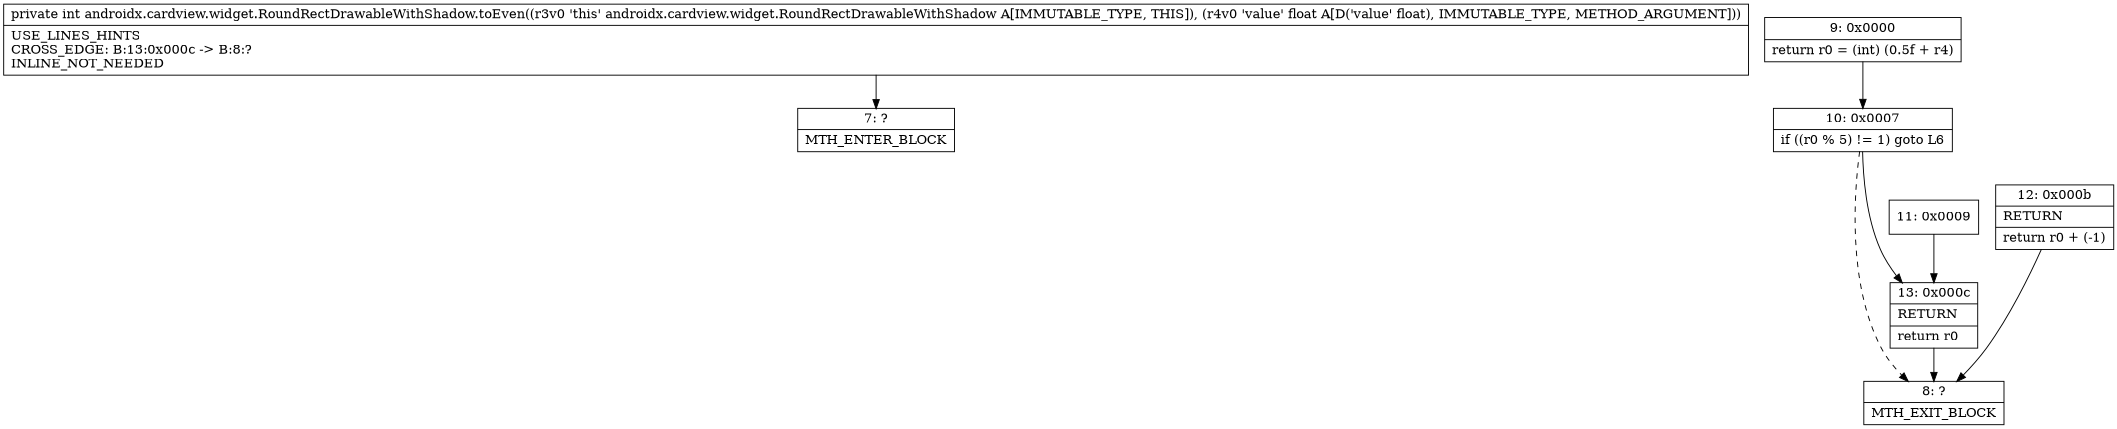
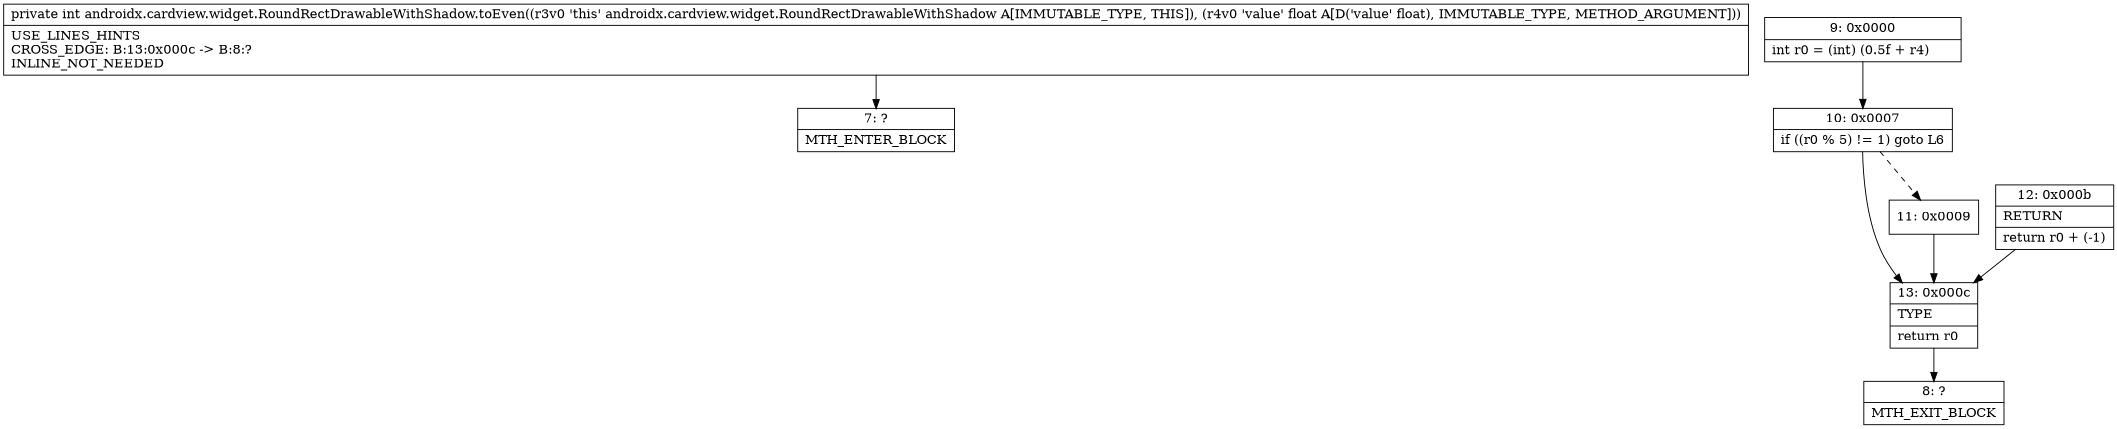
node "9: 0x0000": text "return r0 = (int) (0.5f + r4)" -> "int r0 = (int) (0.5f + r4)"
edge "10: 0x0007" -> "8: ?": now "10: 0x0007" -> "11: 0x0009"
node "13: 0x000c": text "RETURN" -> "TYPE"
edge "12: 0x000b" -> "8: ?": now "12: 0x000b" -> "13: 0x000c"
